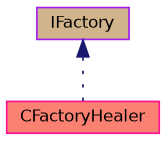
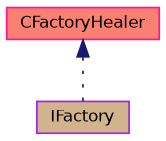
edge "CFactoryHealer" -> "IFactory": reversed
